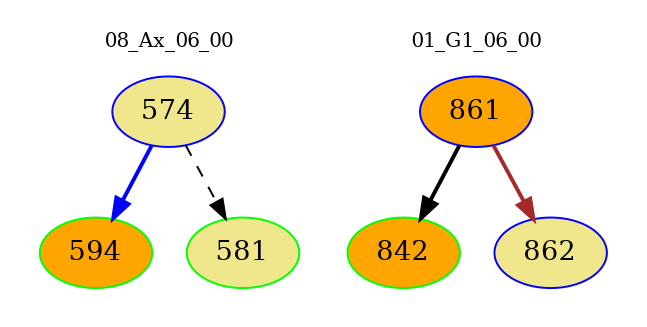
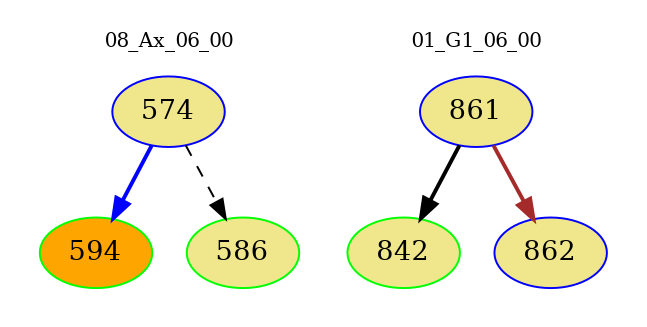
node "861": fillcolor orange -> khaki
node "581": label "581" -> "586"
node "842": fillcolor orange -> khaki
